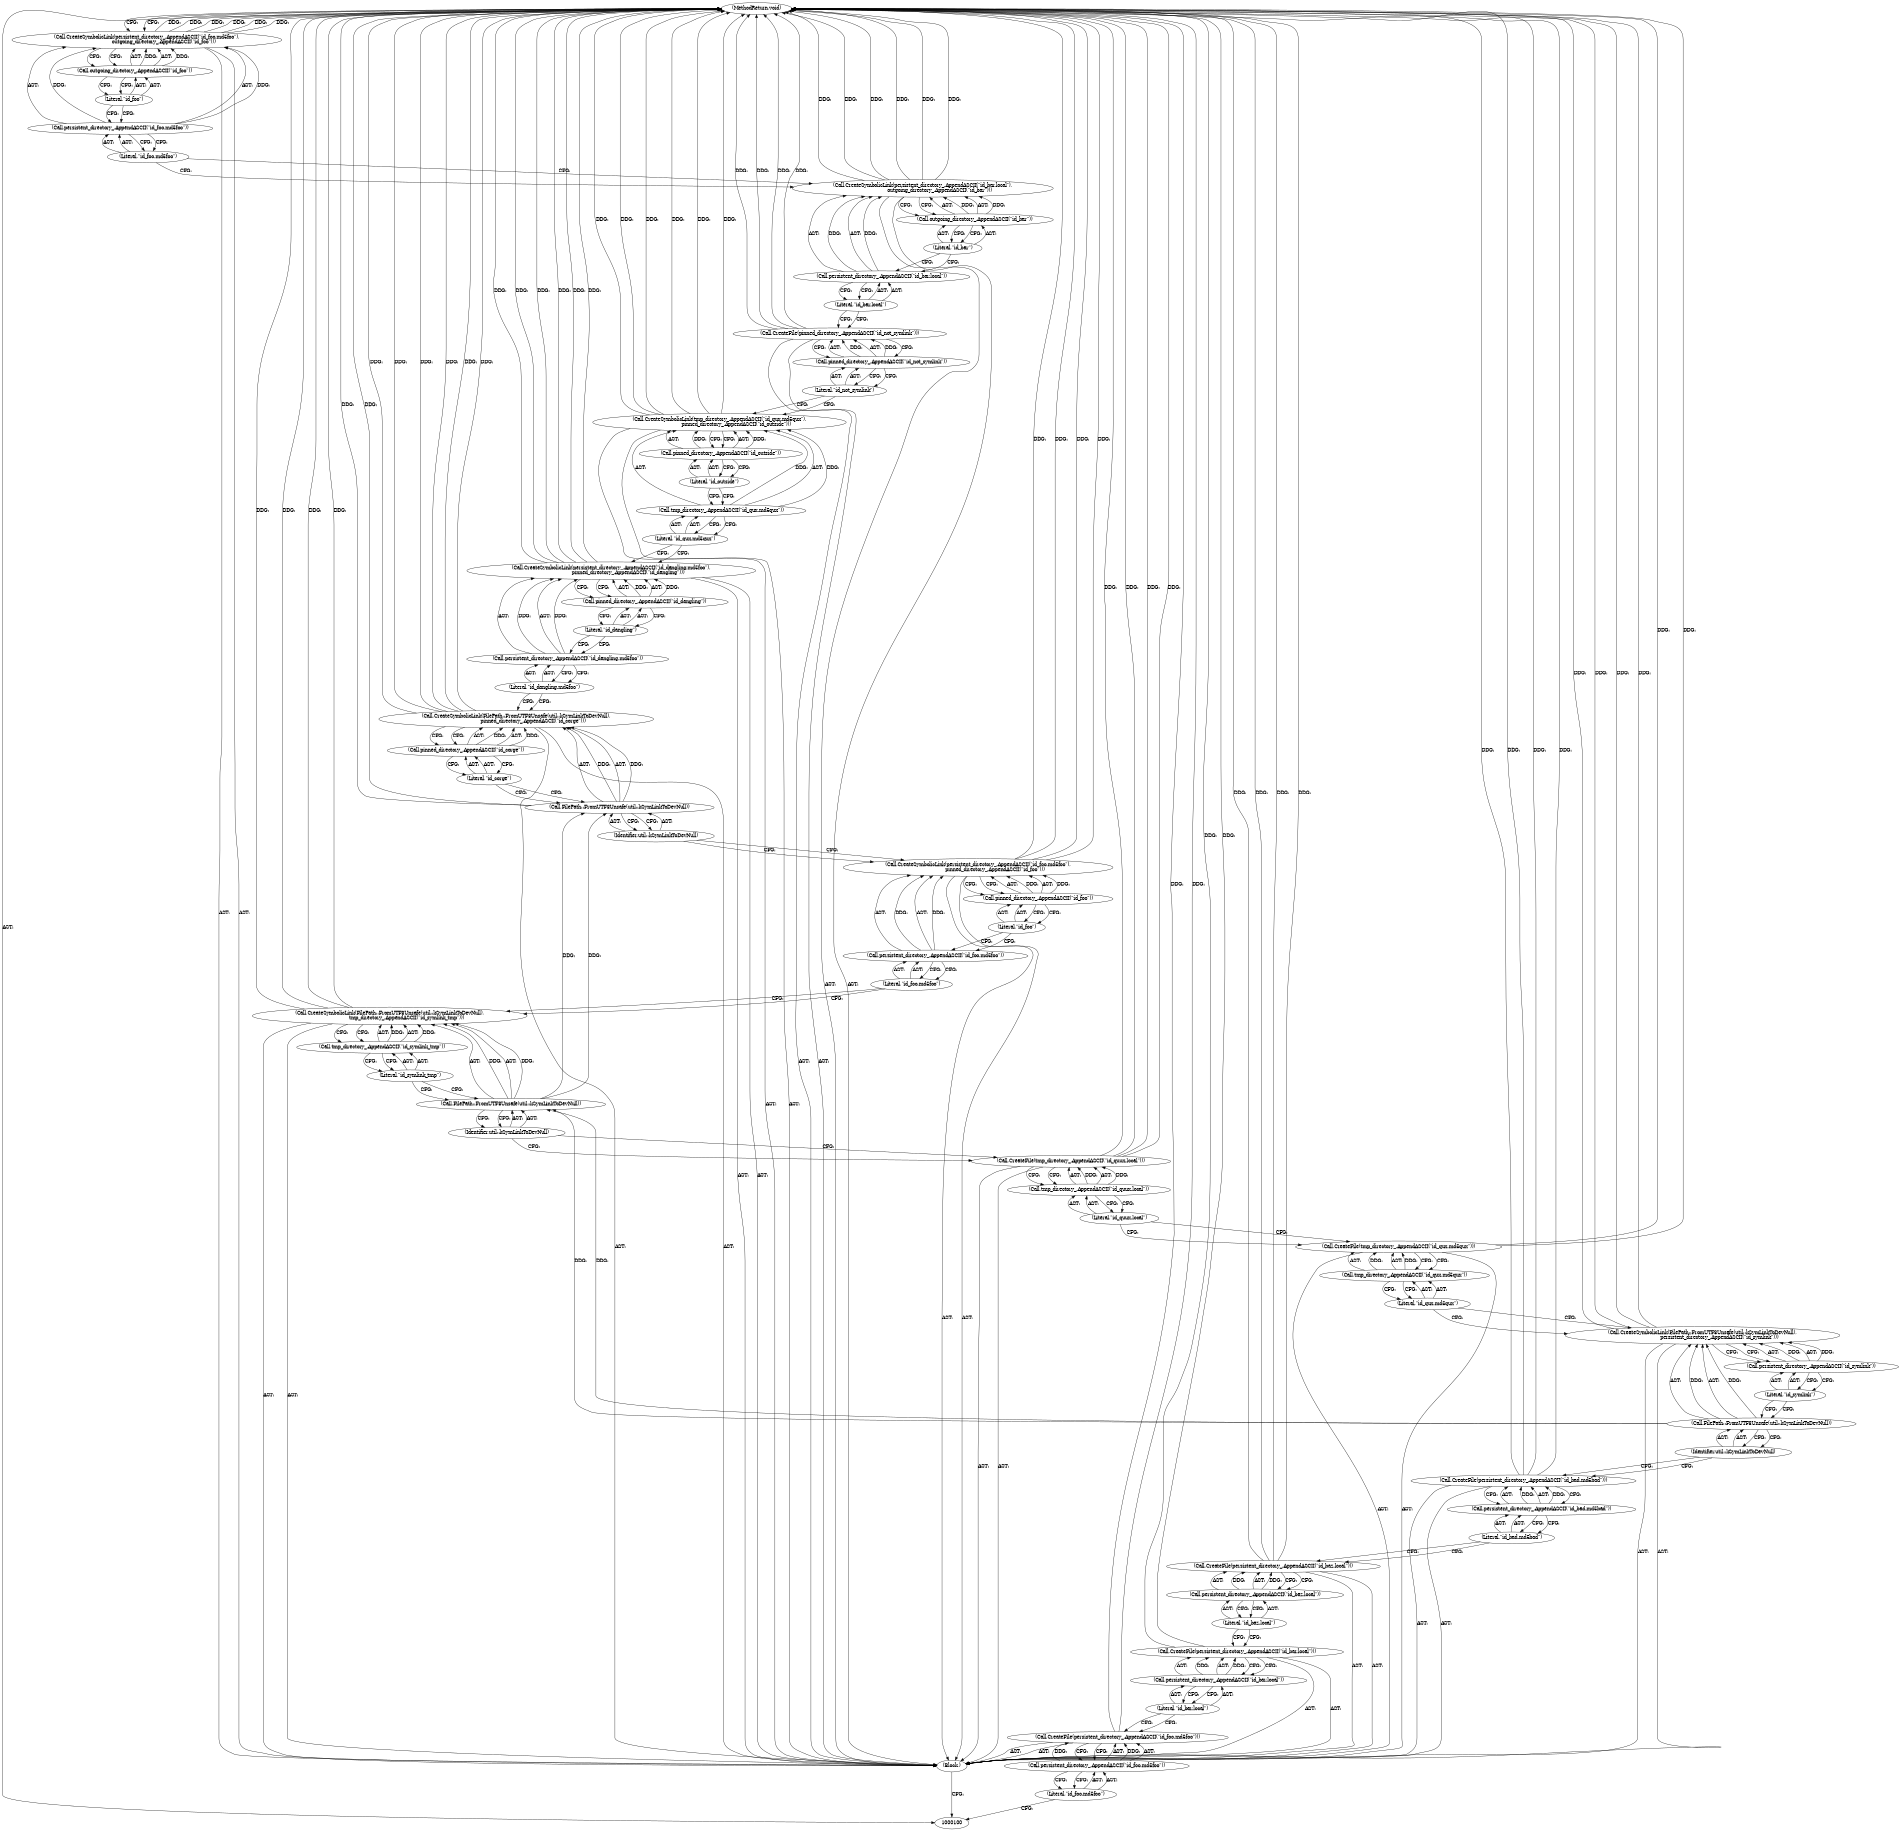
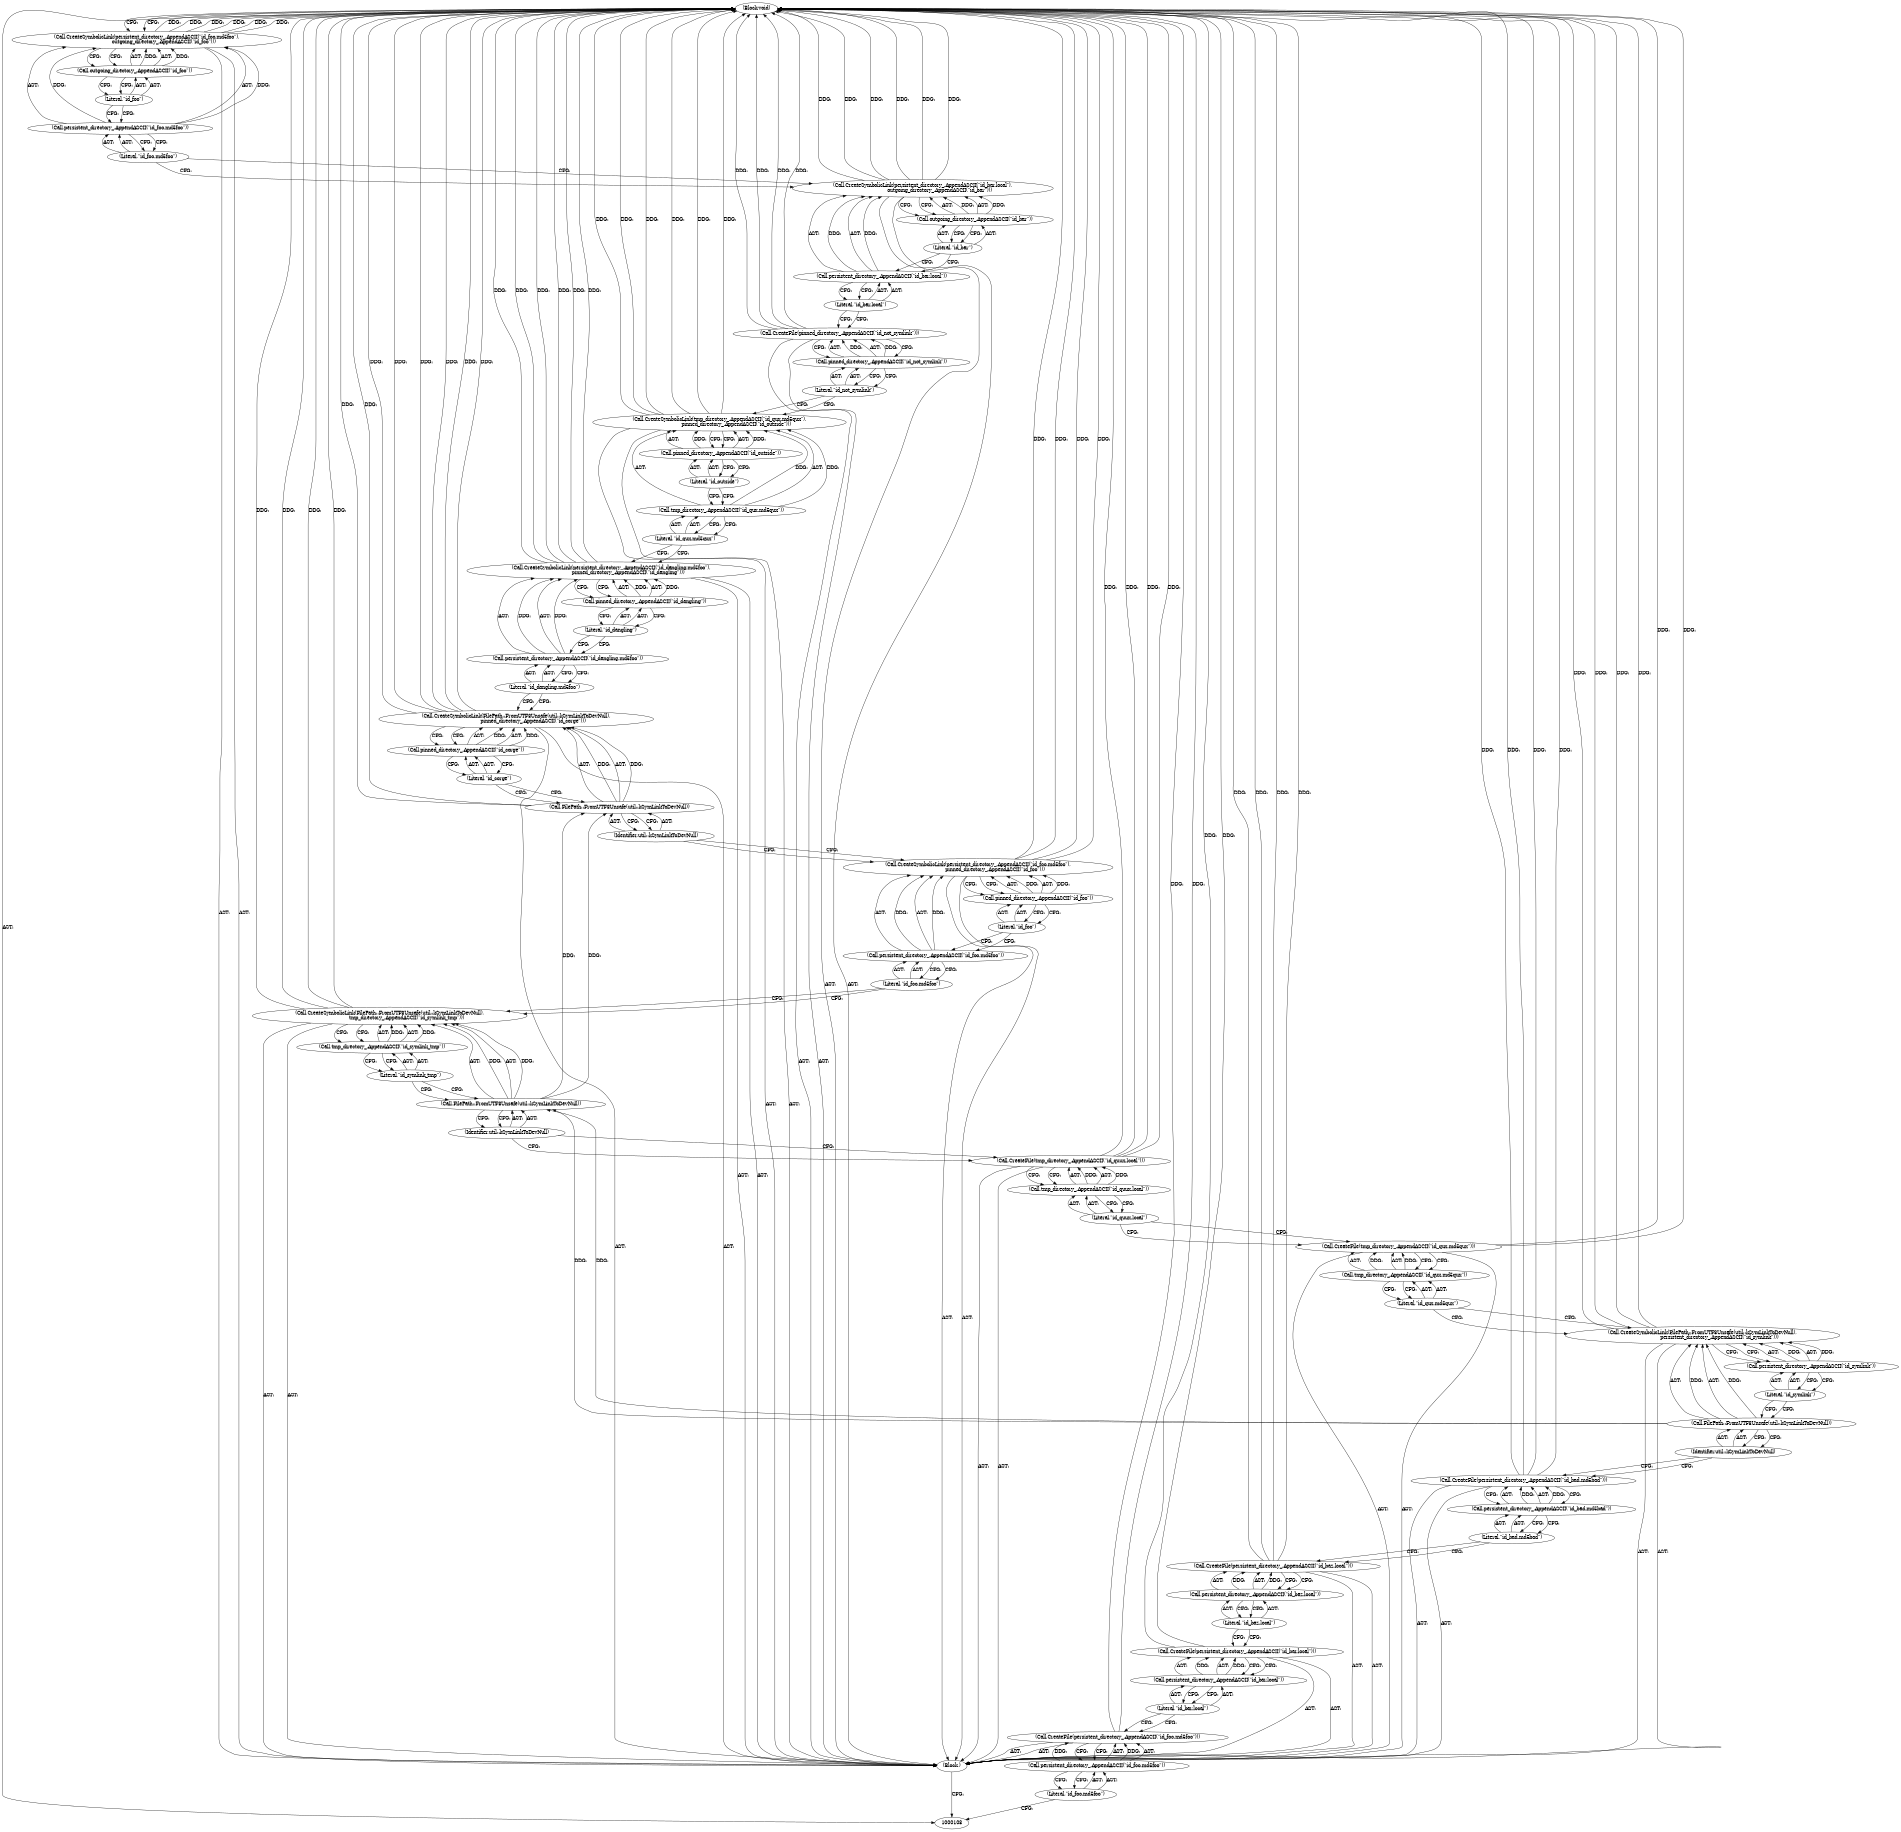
node "(MethodReturn,void)": label "(MethodReturn,void)" -> "(Block,void)"
node "1000100": label "1000100" -> "1000108"
